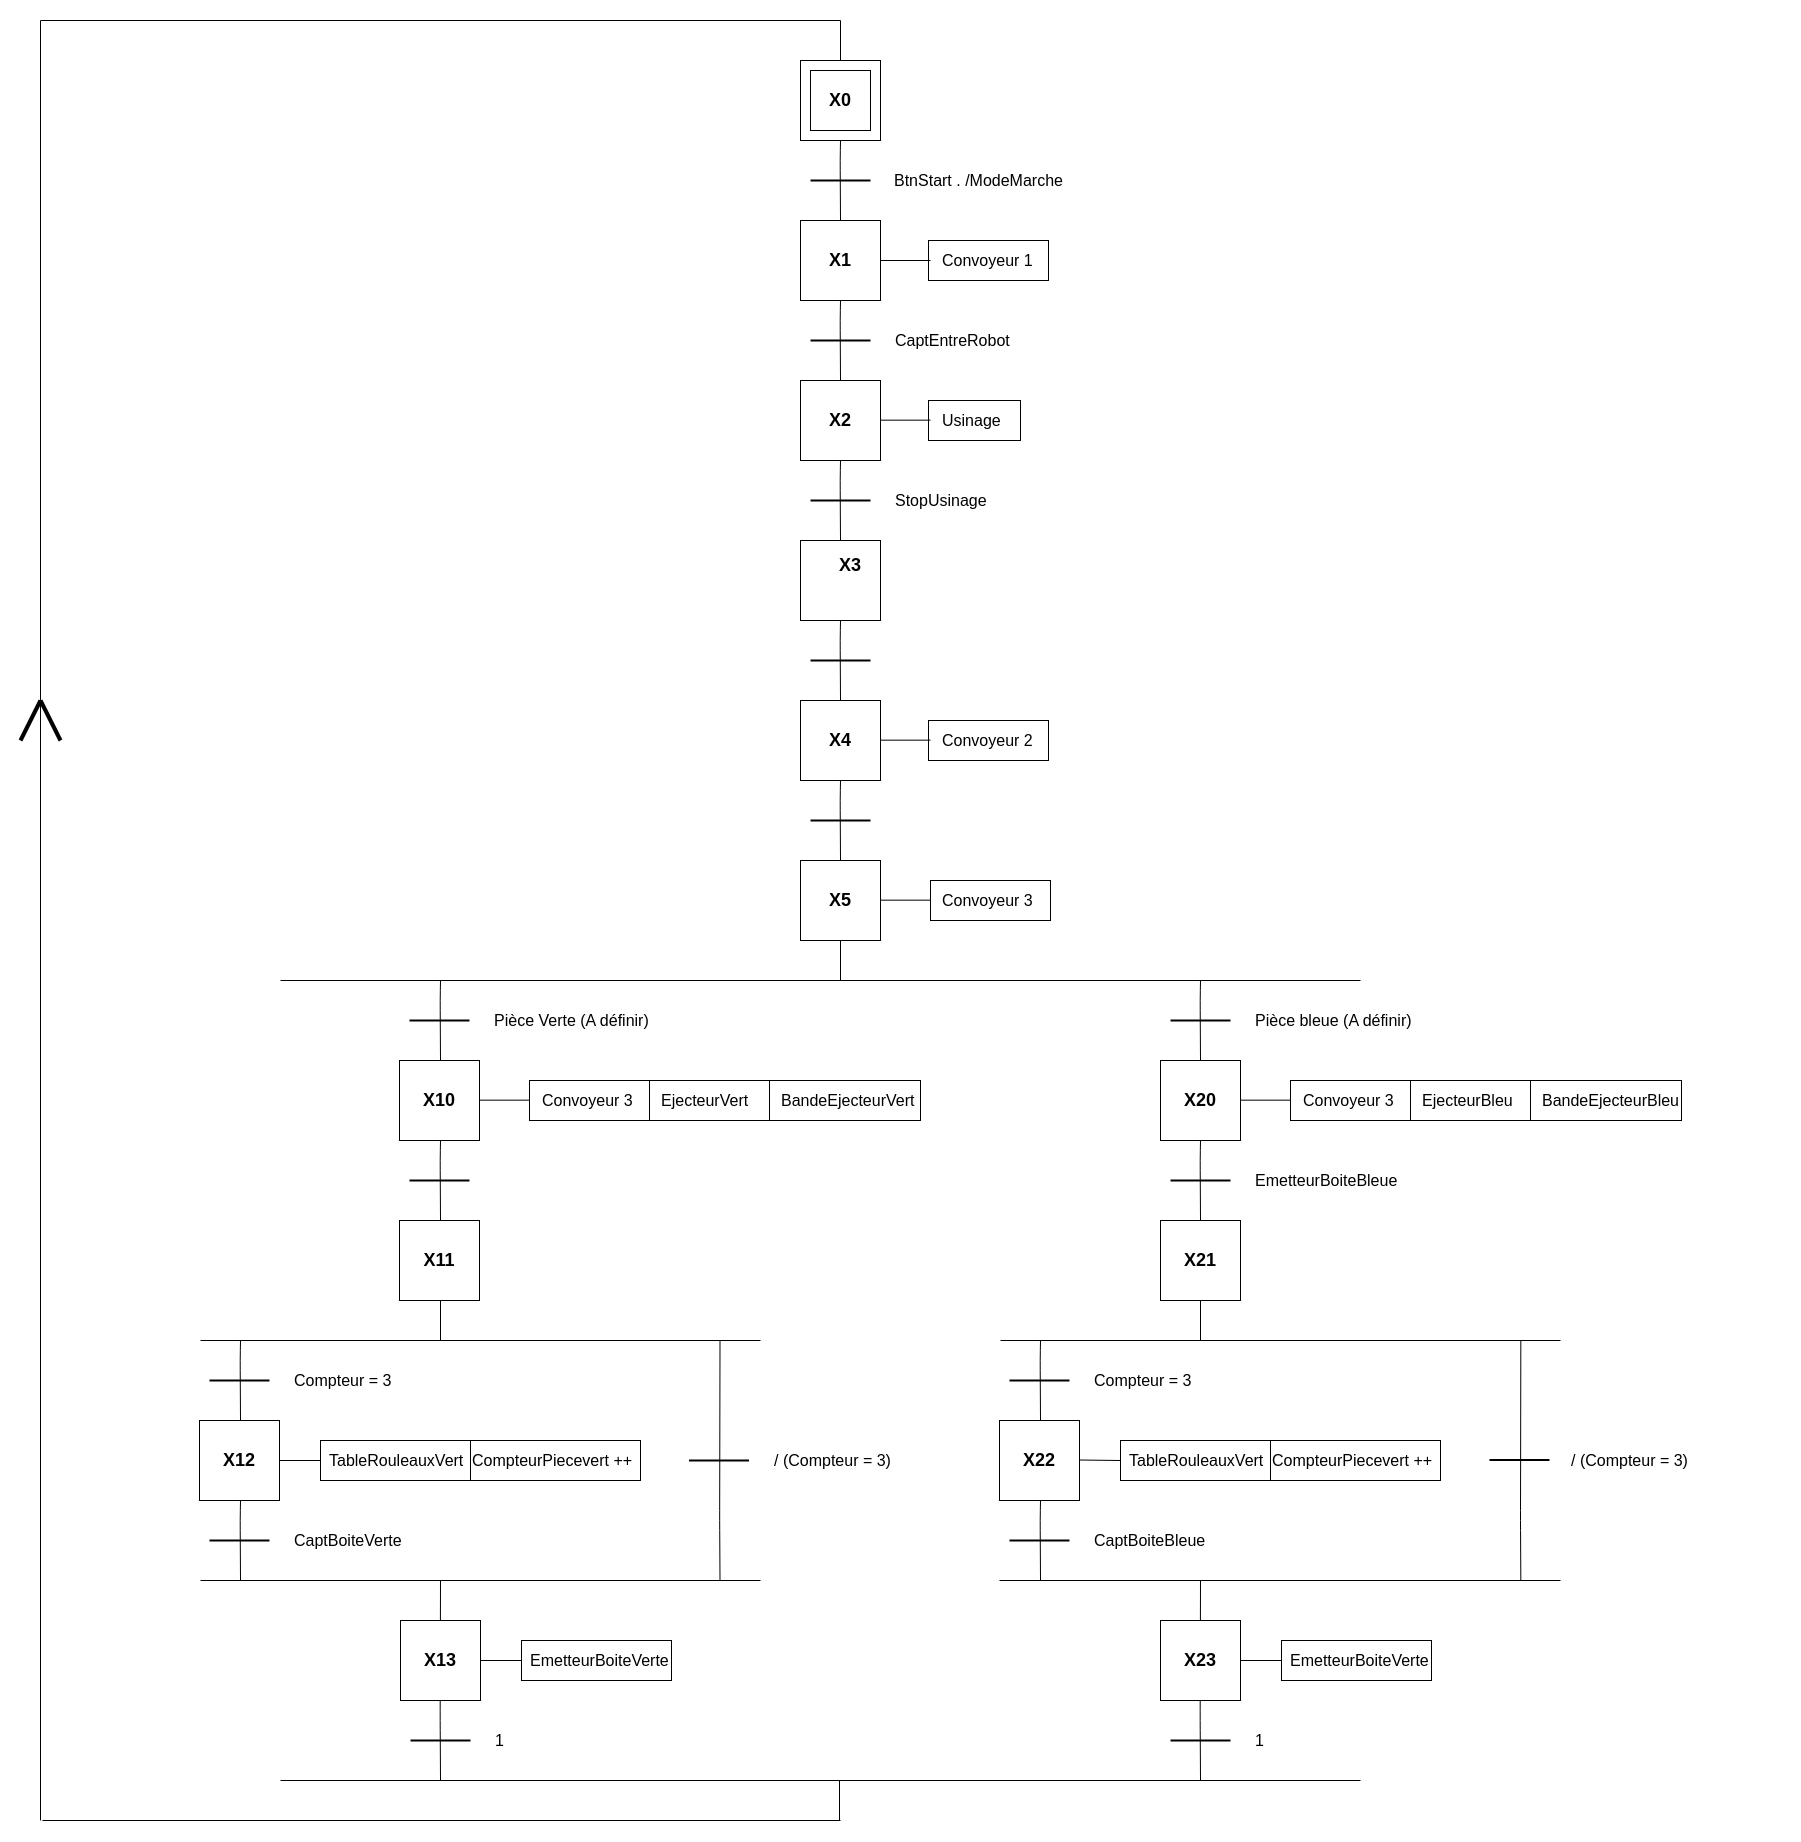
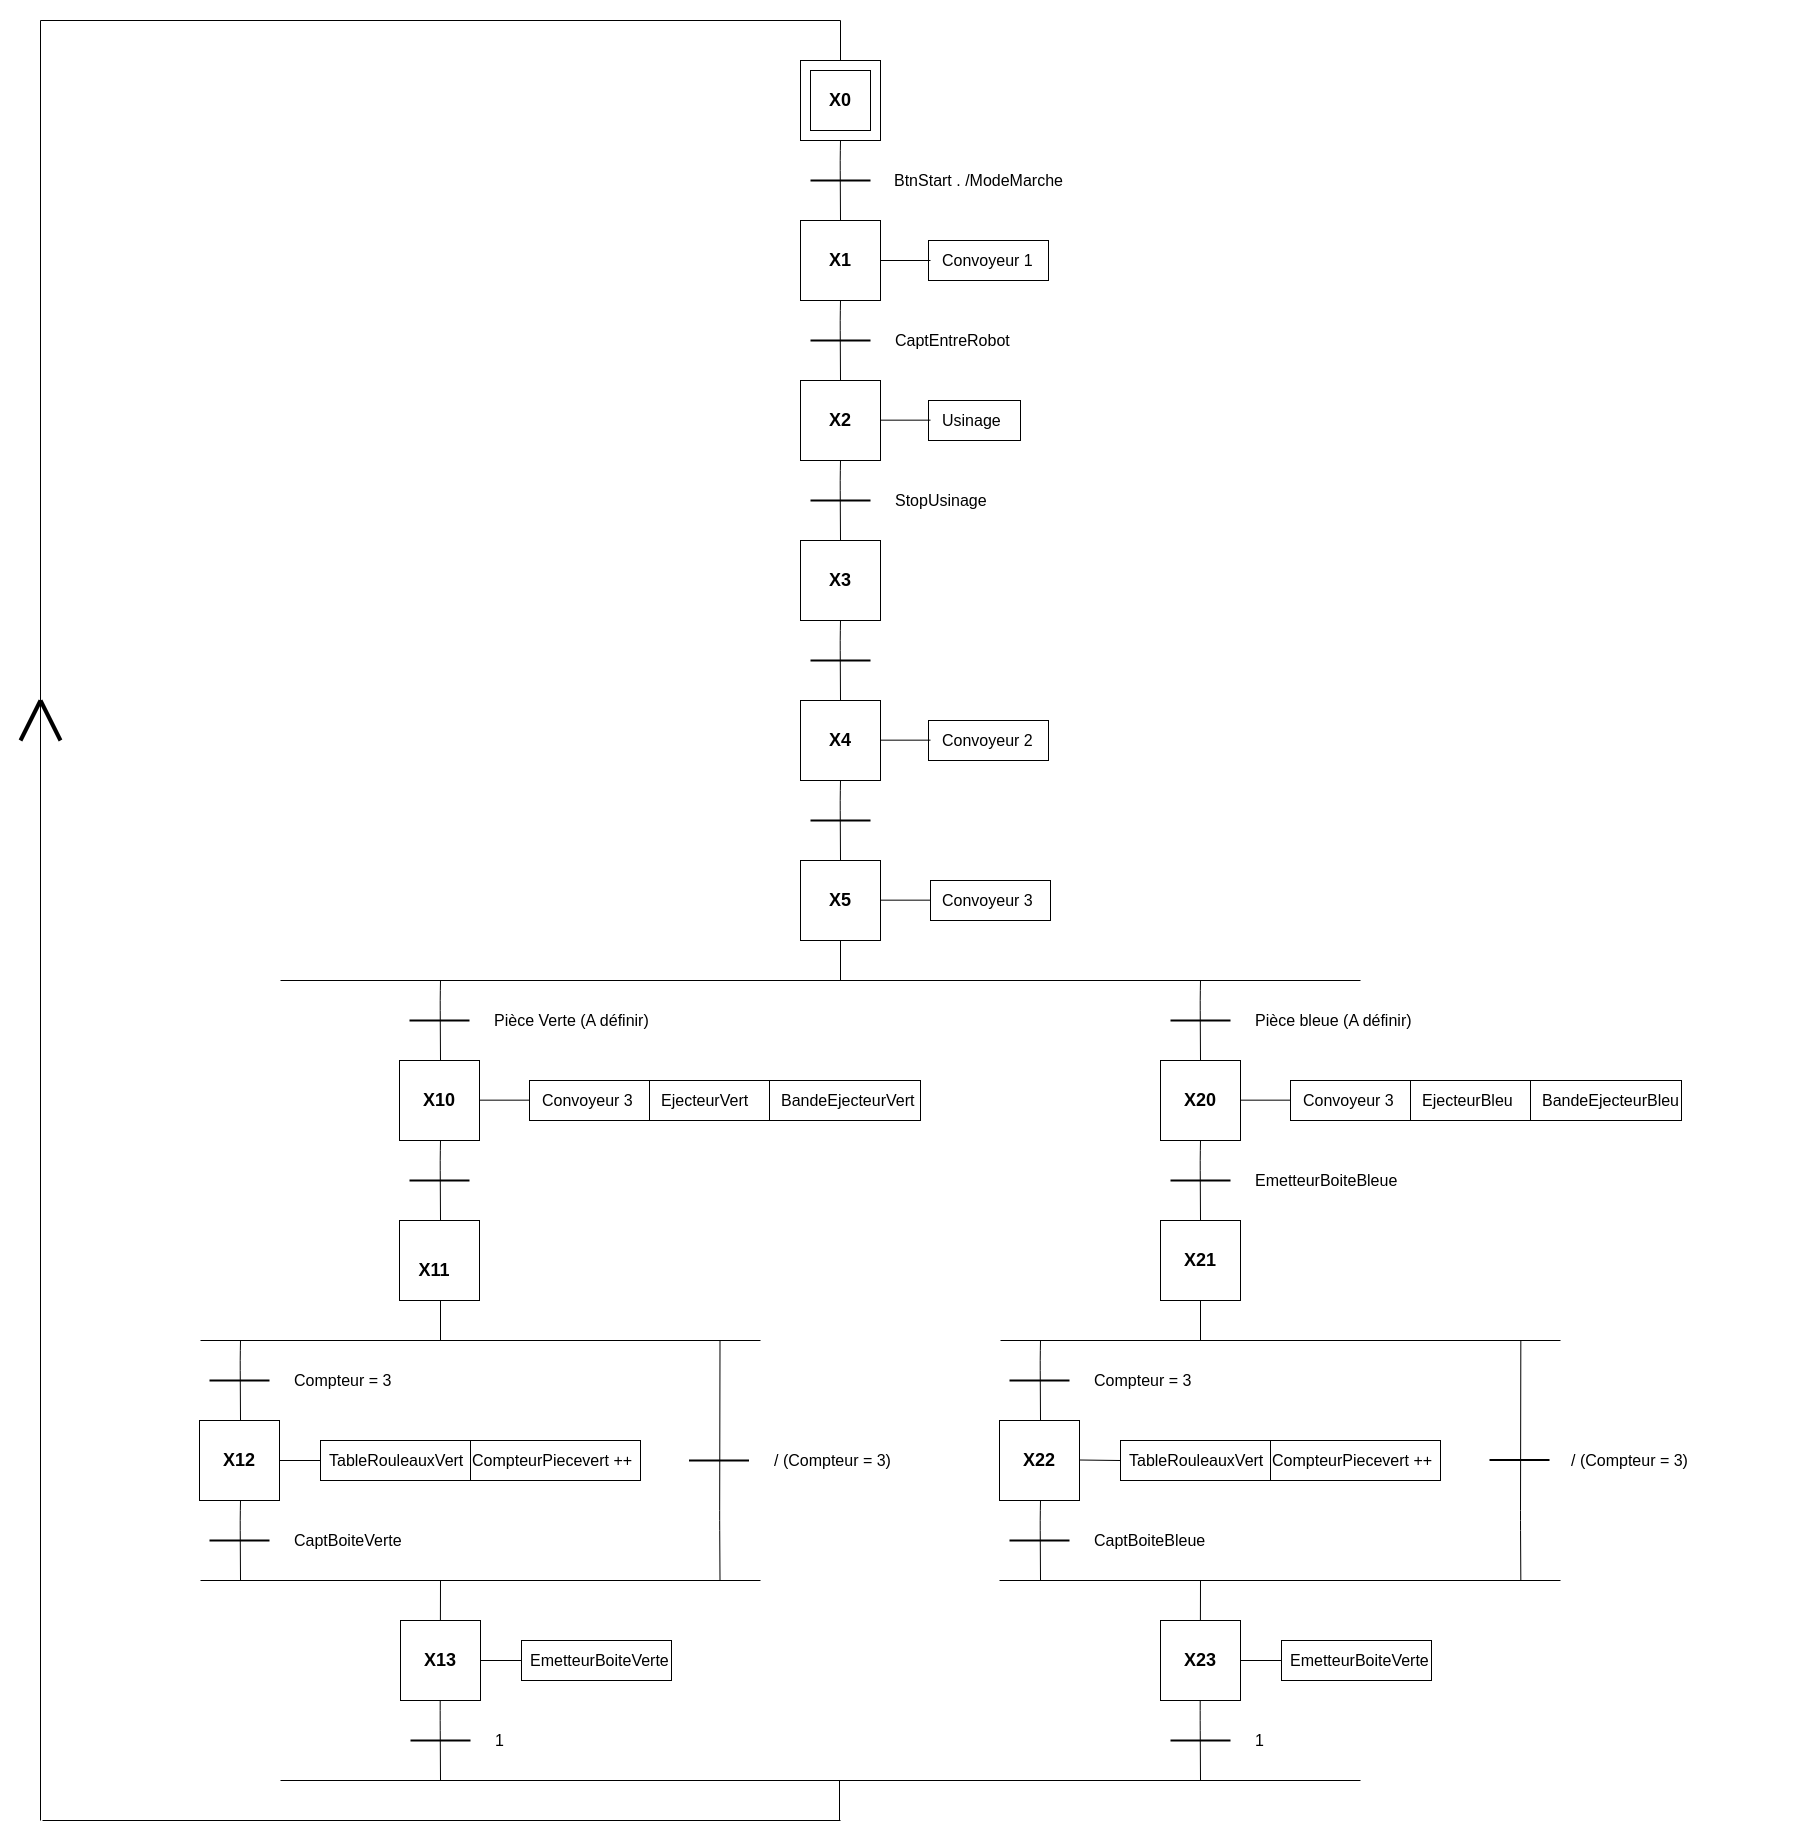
node "X3": moved (851, 566) -> (841, 581)
node "X11": moved (440, 1261) -> (435, 1271)
